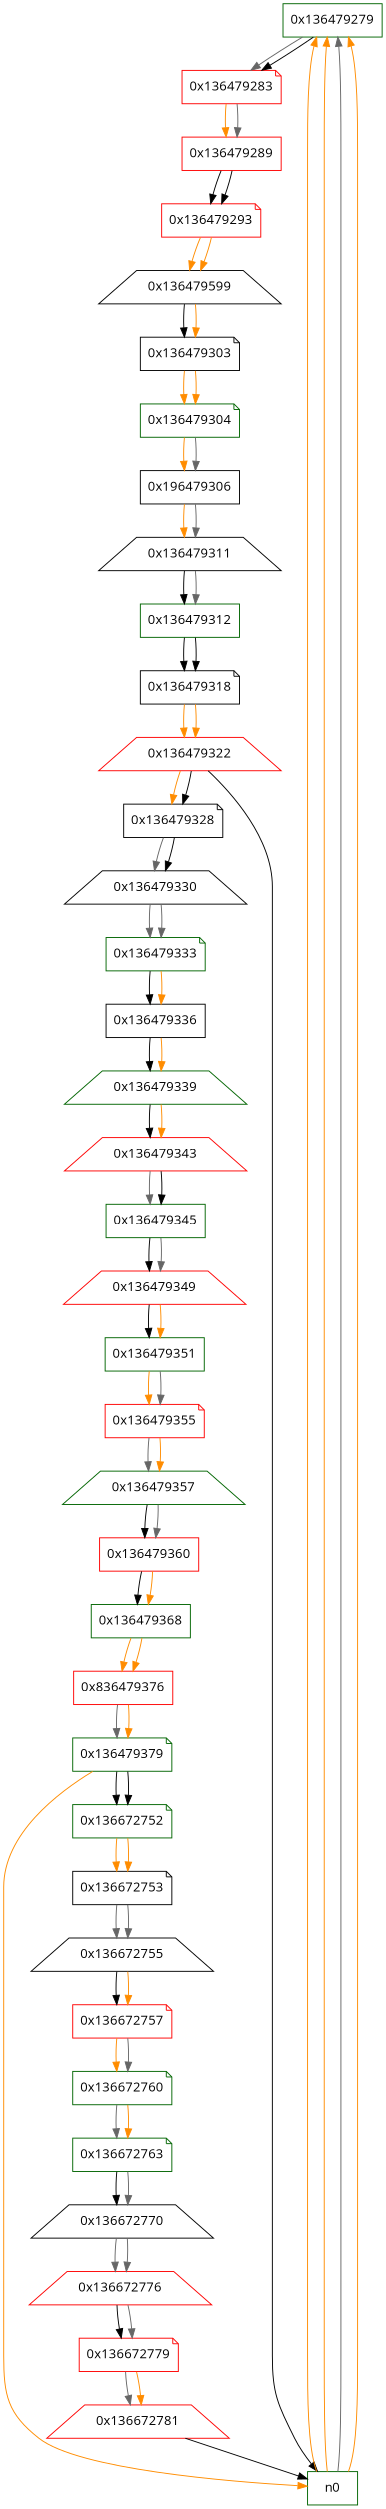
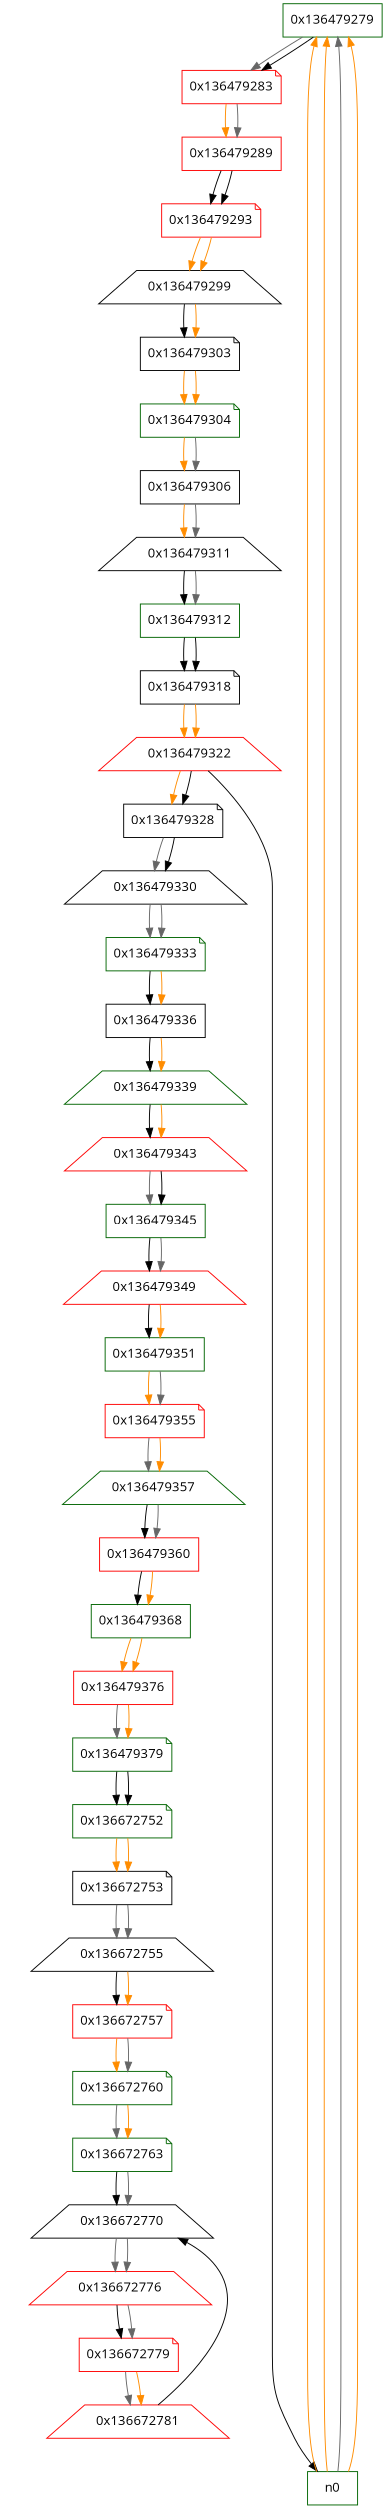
node "0x136479599": label "0x136479599" -> "0x136479299"
node "0x196479306": label "0x196479306" -> "0x136479306"
node "0x836479376": label "0x836479376" -> "0x136479376"
edge "0x136479379" -> "n0": removed
edge "0x136672781" -> "n0": now "0x136672781" -> "0x136672770"
